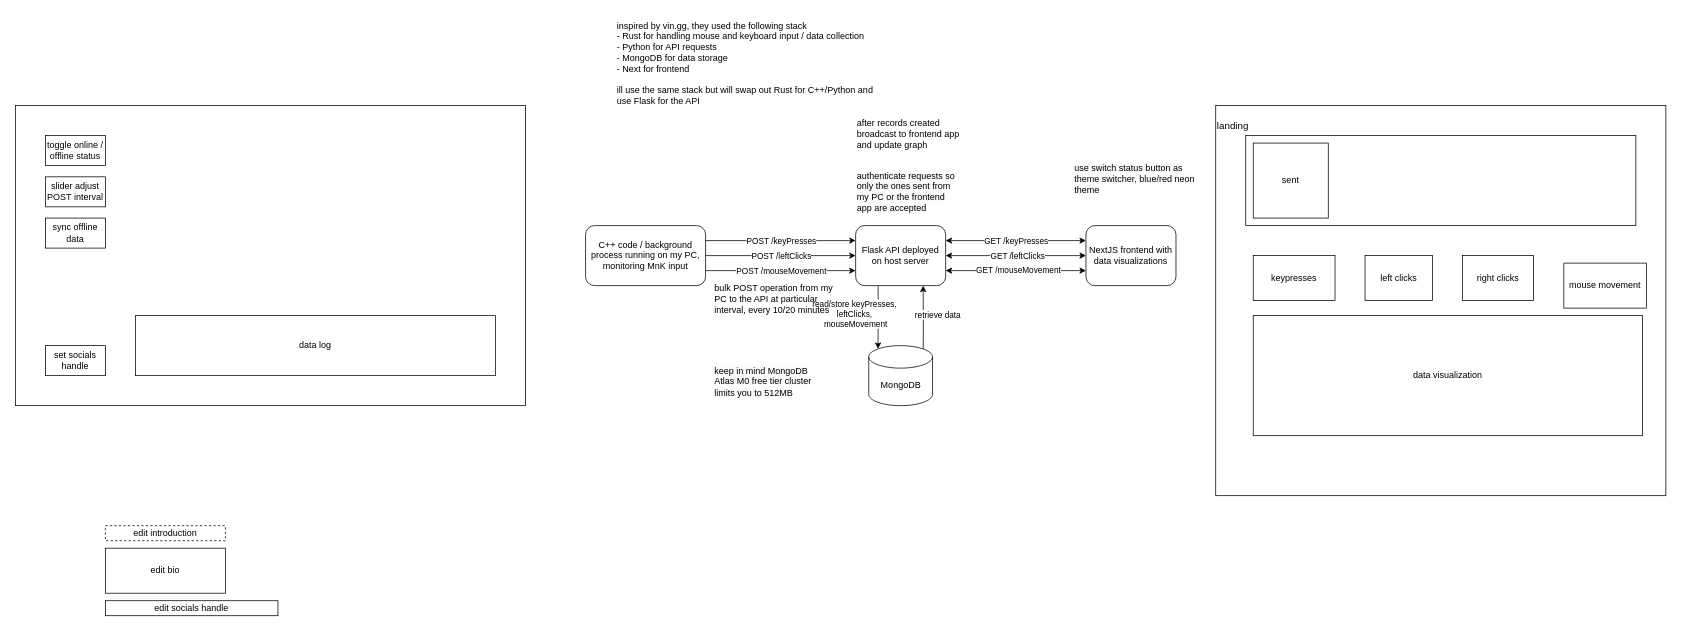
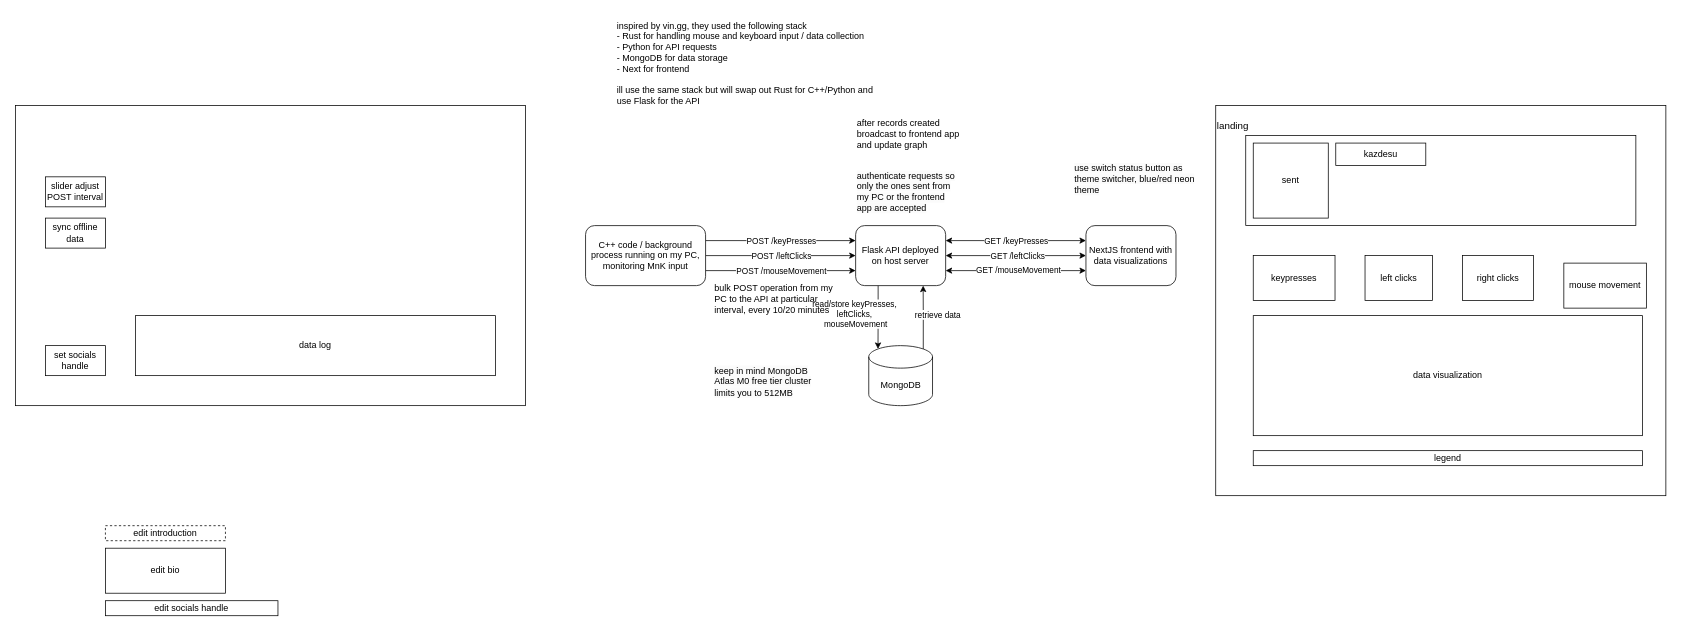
node "toggle online / offline status": removed
node "kazdesu": added
node "legend": added
